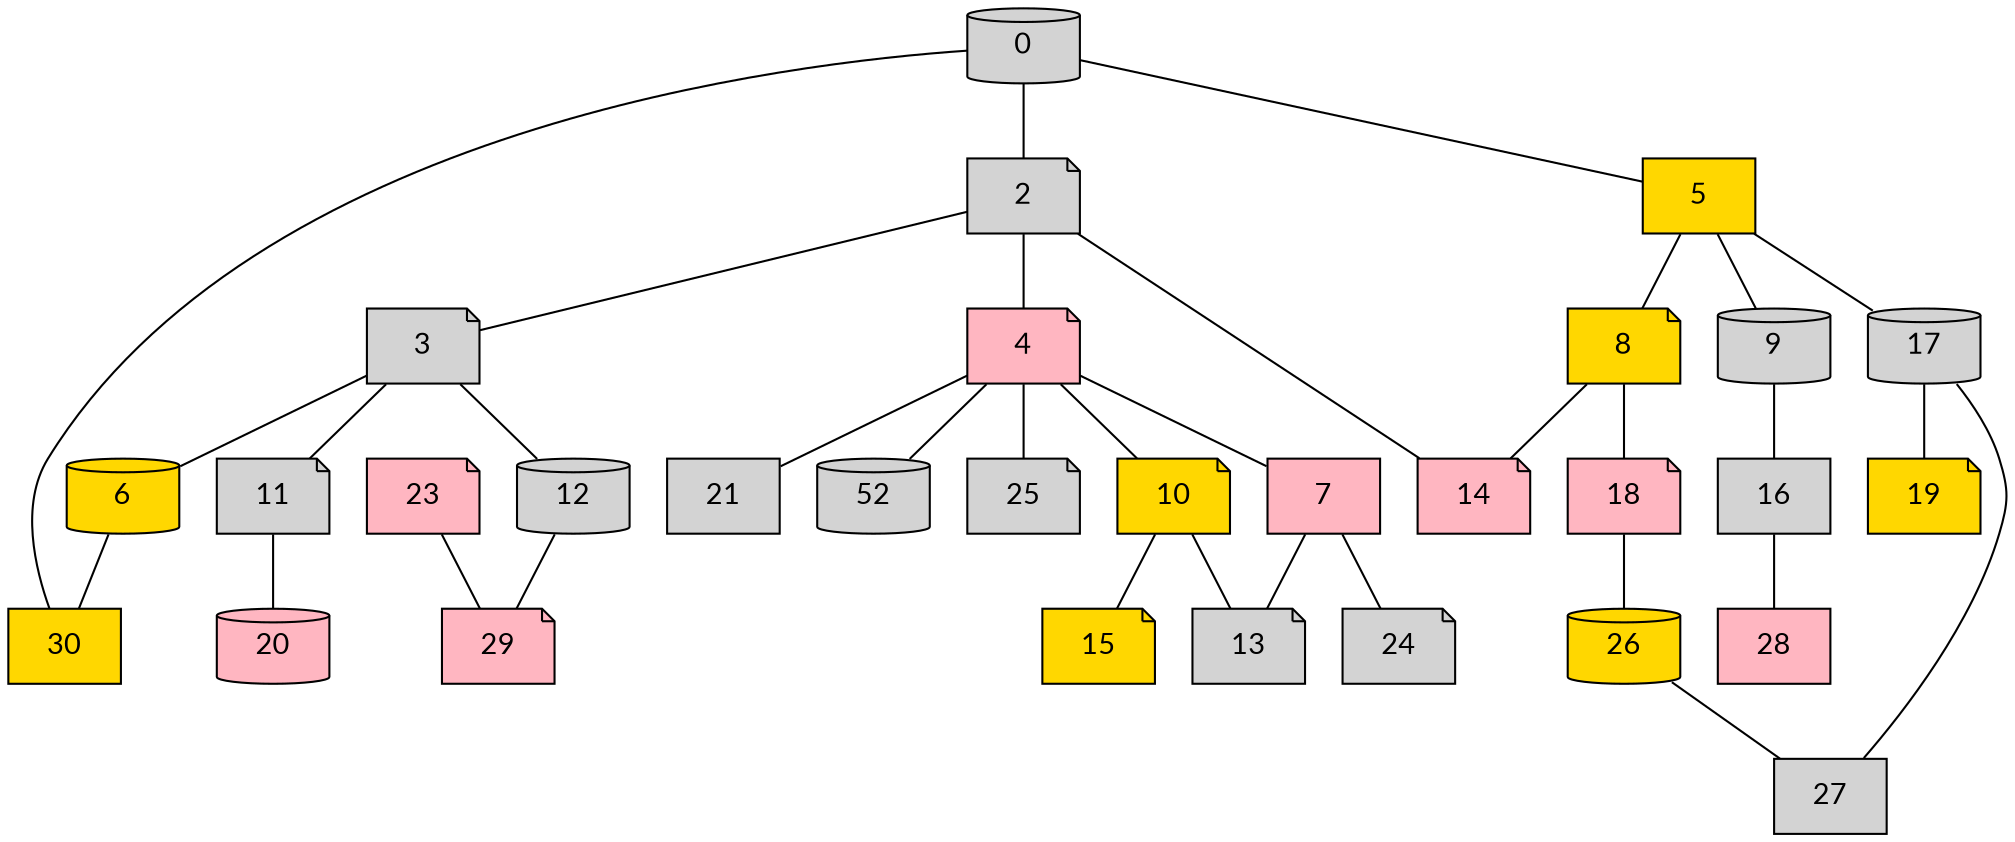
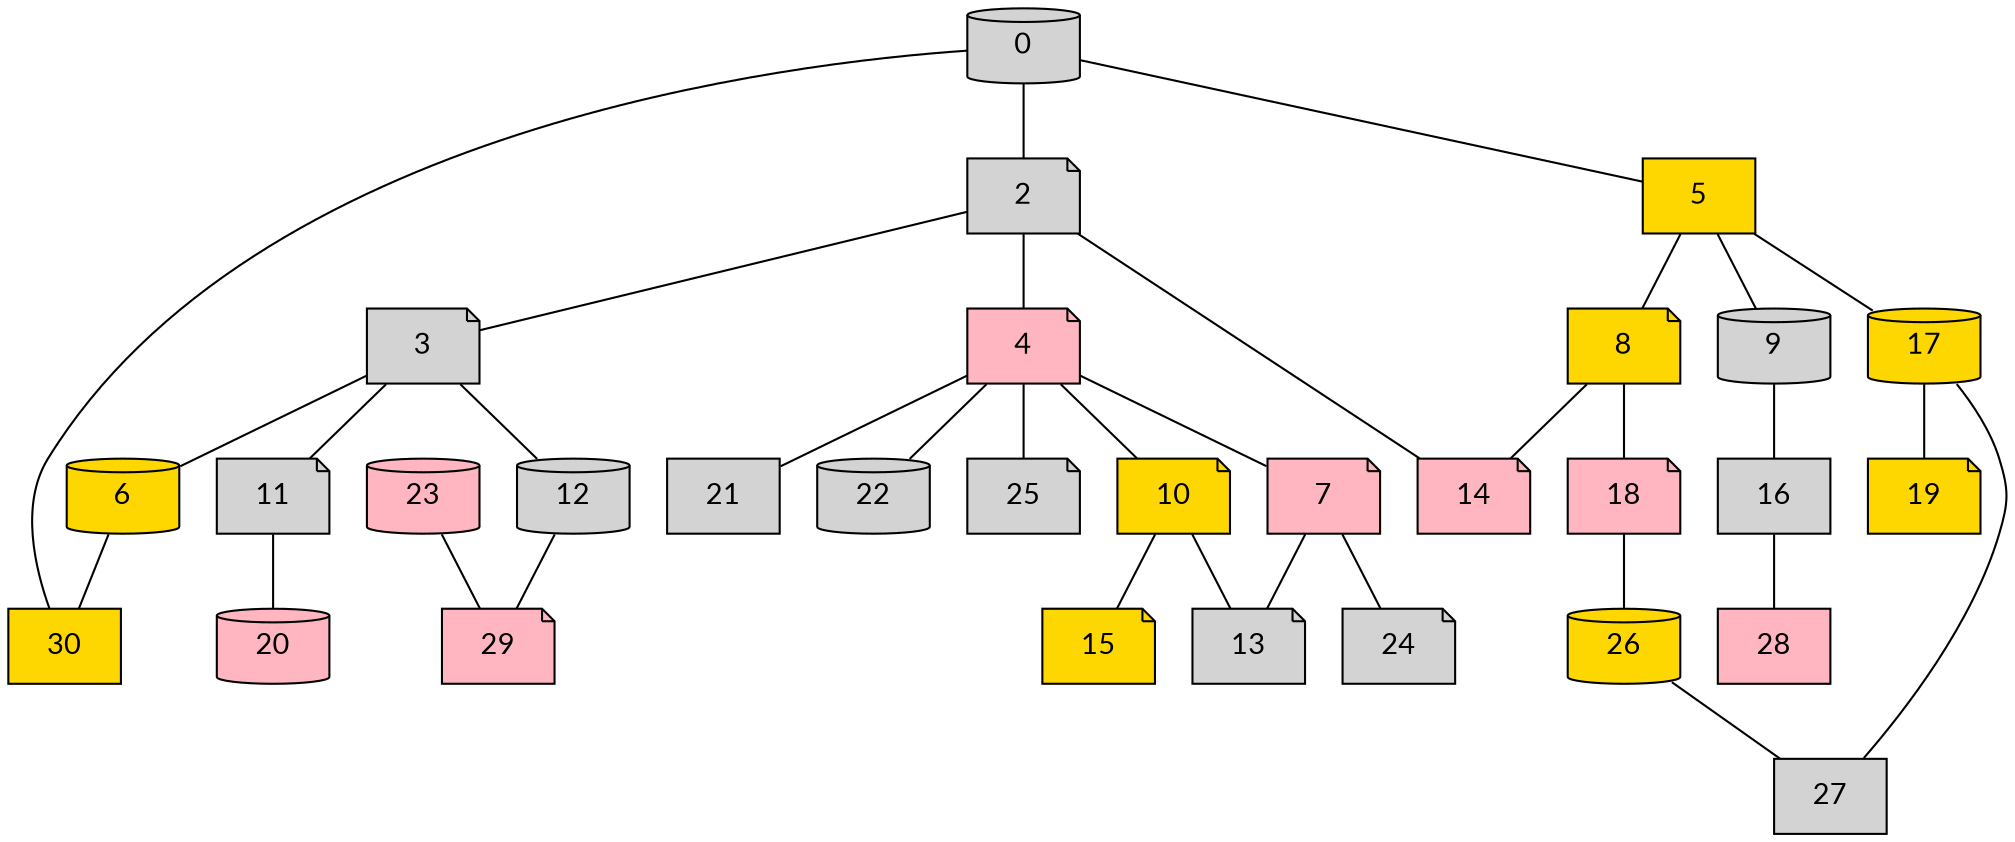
node "17": fillcolor lightgrey -> gold
node "23": shape note -> cylinder
node "52": label "52" -> "22"
node "7": shape box -> note
